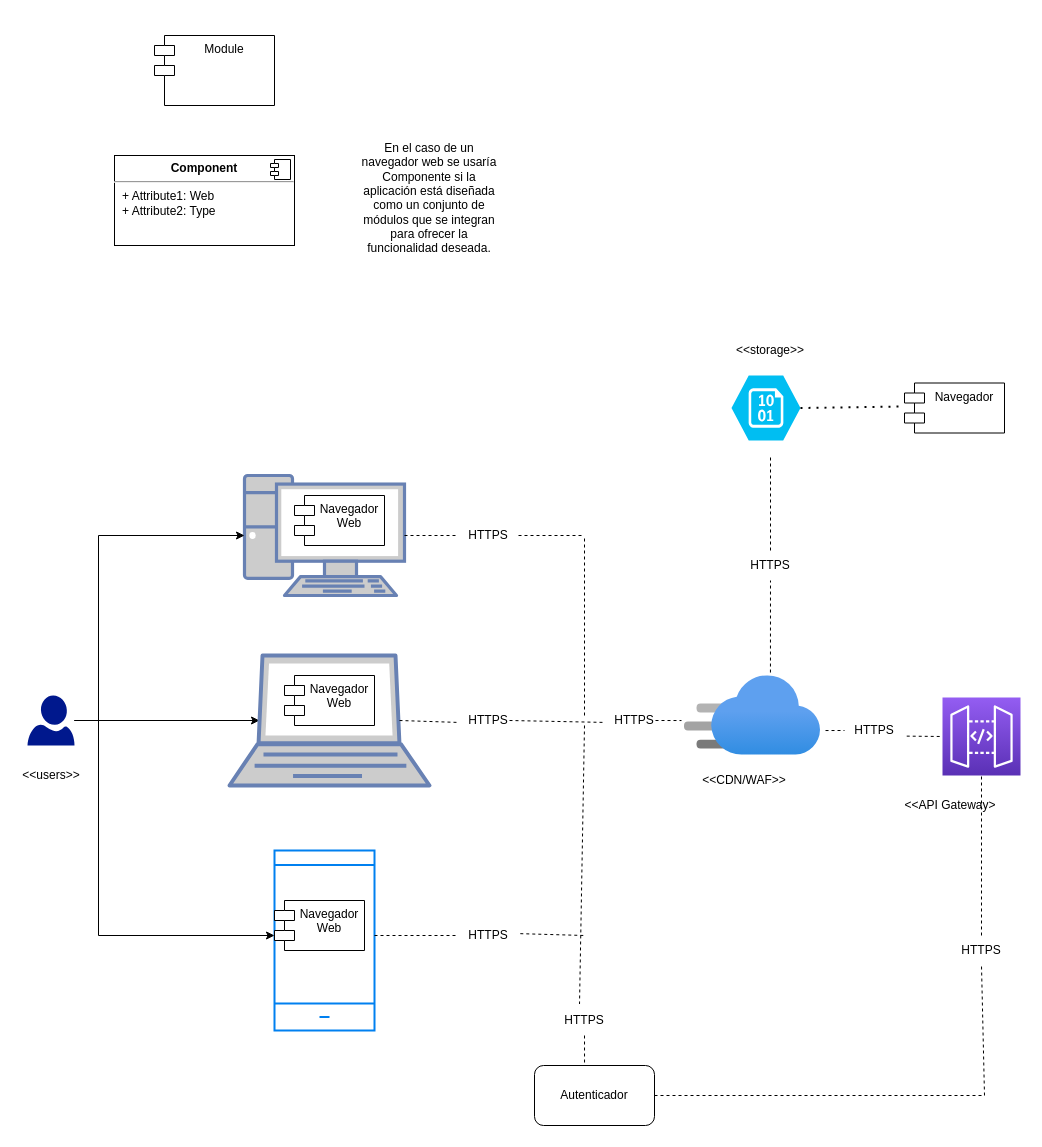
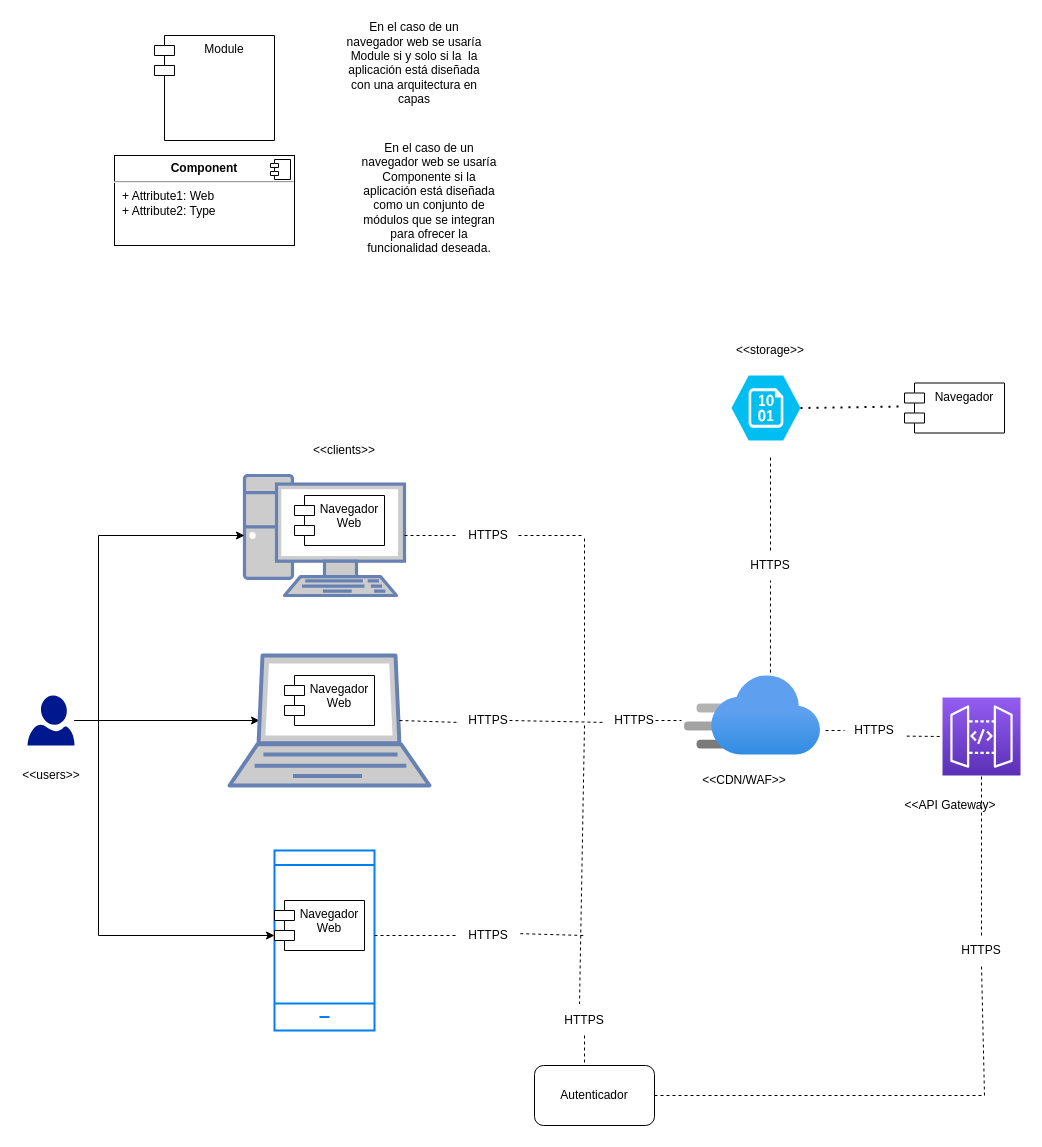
node "Module": size 120x70 -> 120x105
node "En el caso de un navegador web se usaría Module si y solo si la la aplicación está diseñada con una arquitectura en capas": added
node "<<clients>>": added
